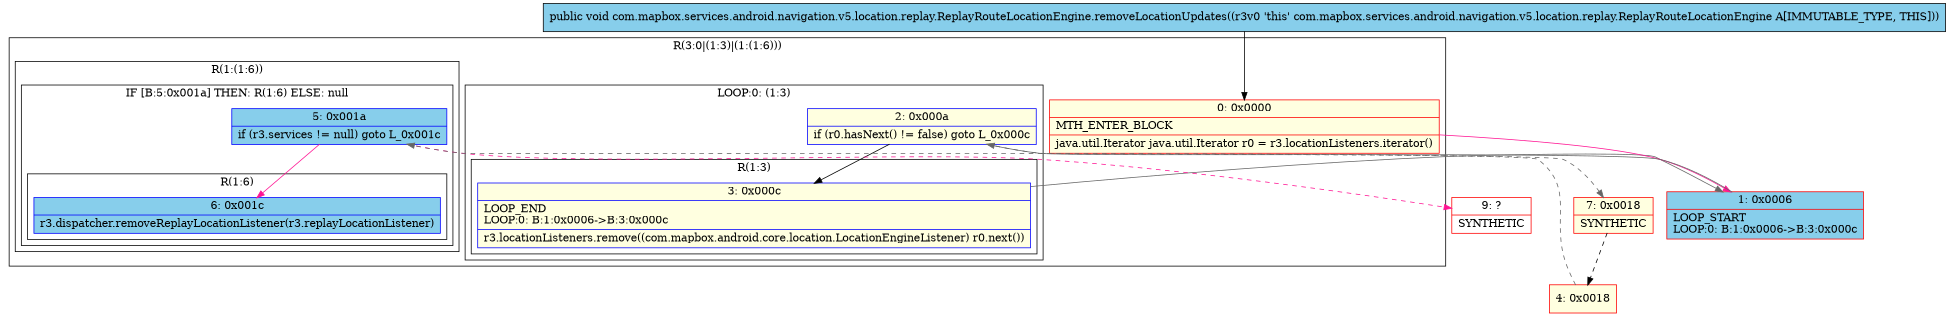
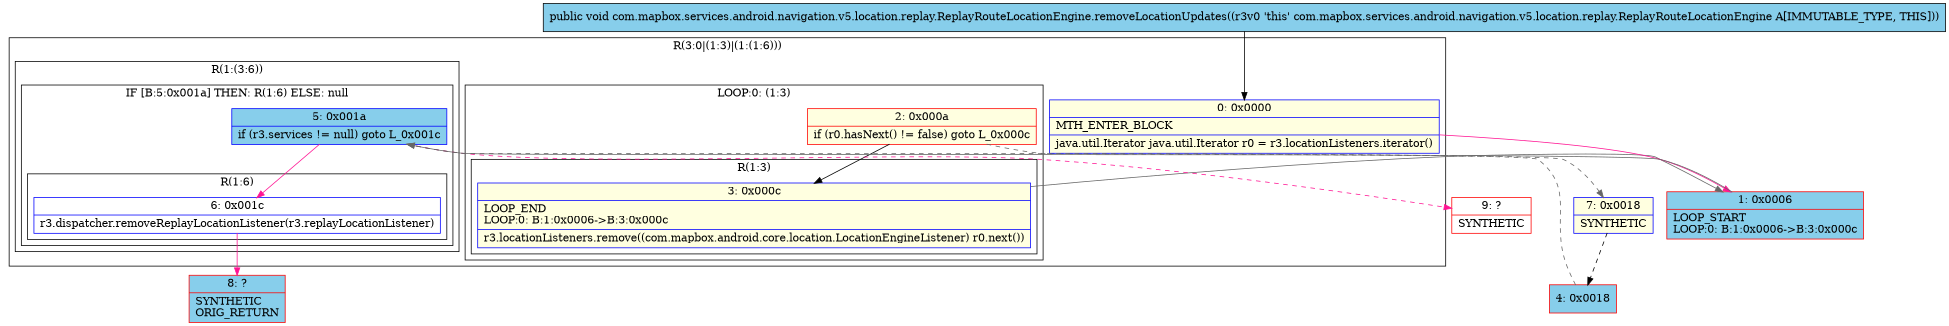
cluster "R(1:(1:6))": label "R(1:(1:6))" -> "R(1:(3:6))"
node "2: 0x000a": color blue -> red
node "0: 0x0000": color red -> blue
edge "1: 0x0006" -> "2: 0x000a": now "1: 0x0006" -> "5: 0x001a"
node "6: 0x001c": fillcolor skyblue -> white
node "7: 0x0018": color red -> blue
node "8: ?": added
node "4: 0x0018": fillcolor lightyellow -> skyblue
